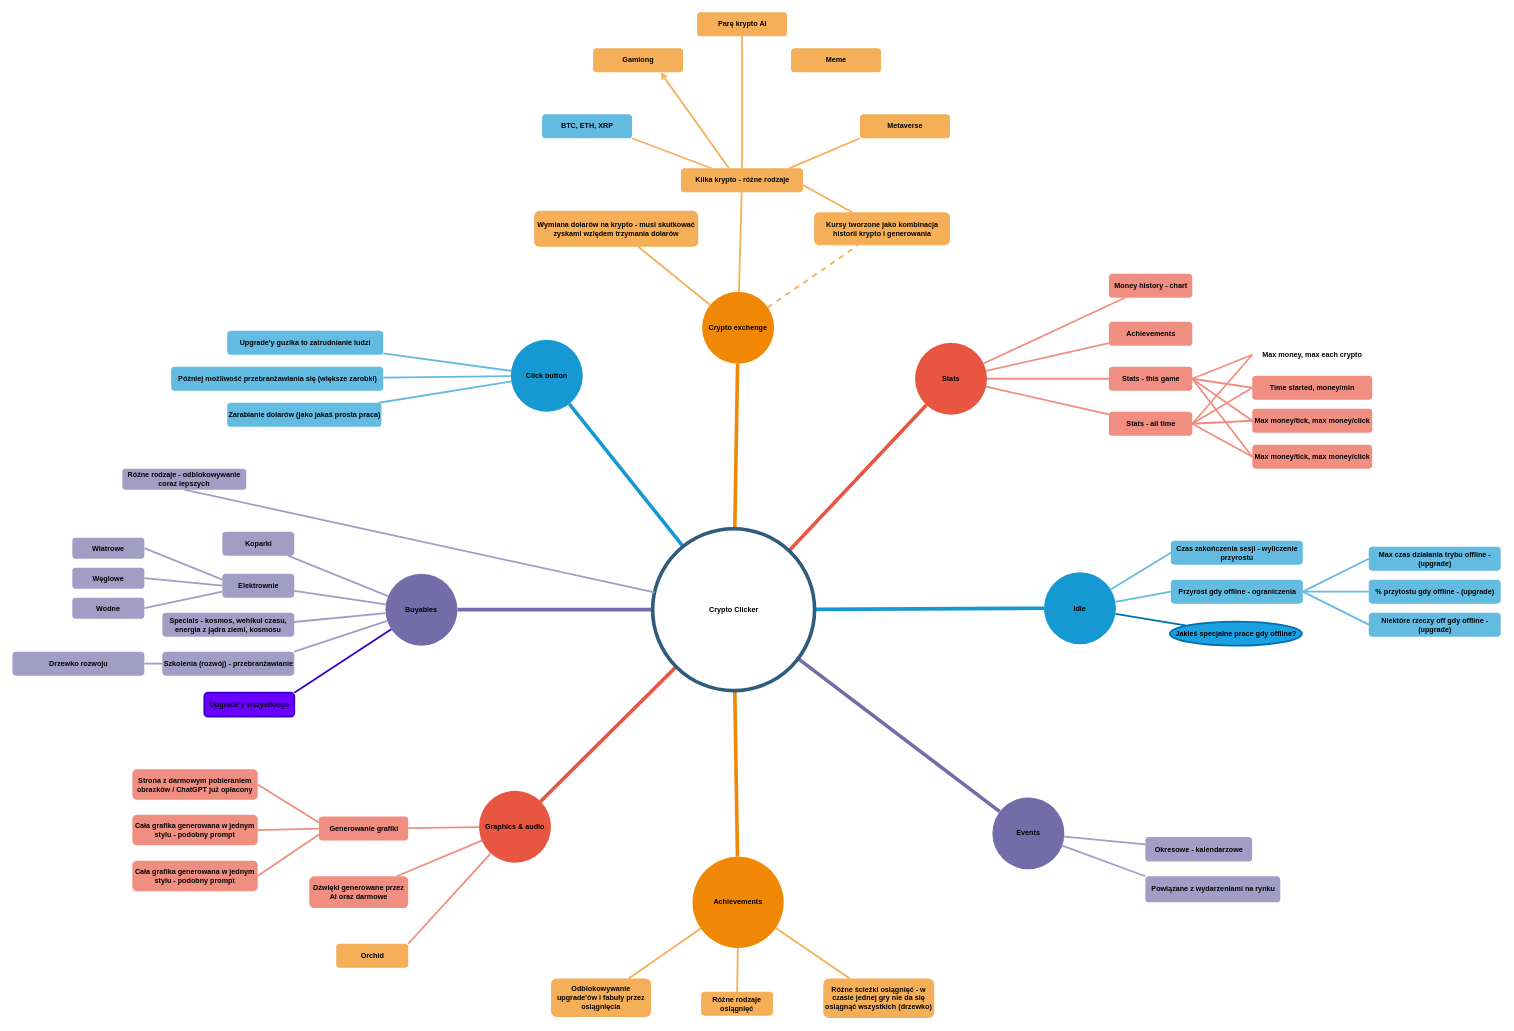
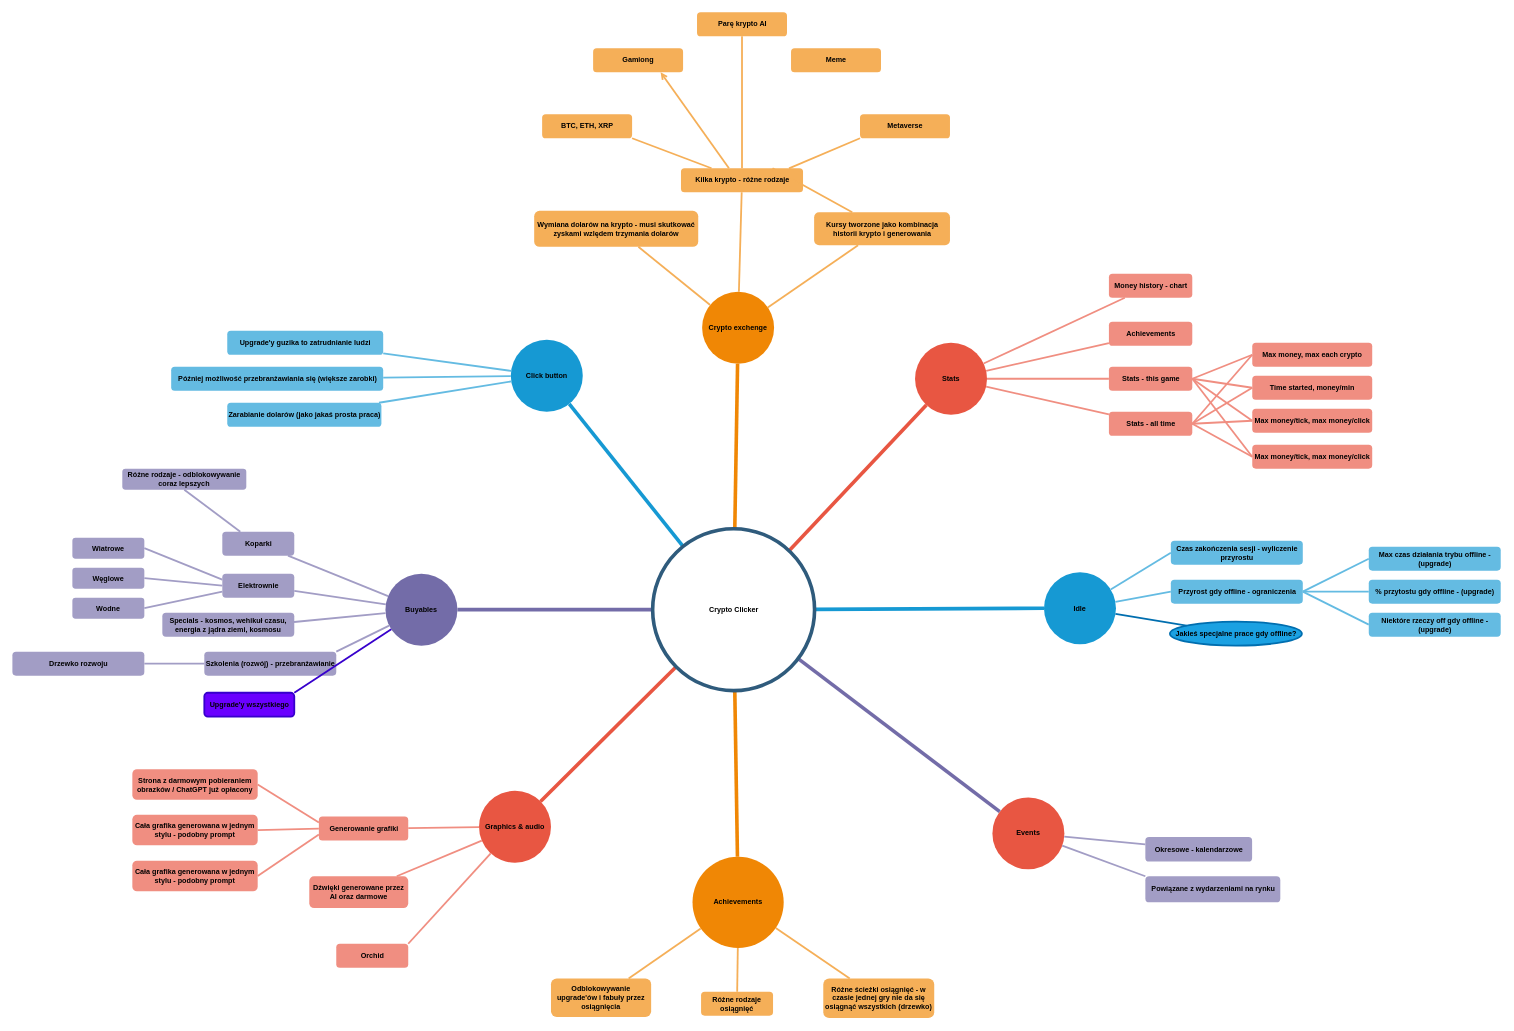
node "BTC, ETH, XRP": fillcolor #64bbe2 -> #f5af58
edge "Kursy tworzone jako kombinacja historii krypto i generowania" -- "Crypto exchenge": style dashed -> solid
node "Max money, max each crypto": fillcolor #ffffff -> #f08e81
edge "Różne rodzaje - odblokowywanie coraz lepszych" -- "Crypto Clicker": now "Różne rodzaje - odblokowywanie coraz lepszych" -- "Koparki"
node "Szkolenia (rozwój) - przebranżawianie": moved (228, 664) -> (270, 664)
node "Events": fillcolor #736ca8 -> #e85642
node "Orchid": fillcolor #f5af58 -> #f08e81
